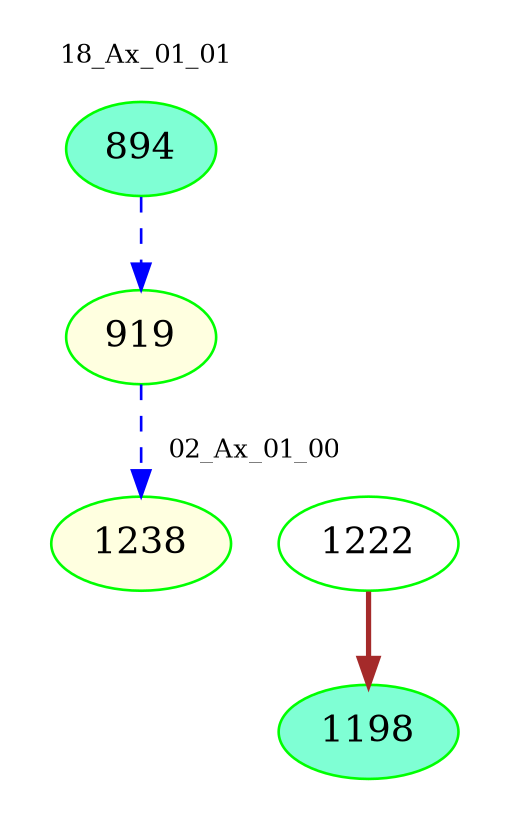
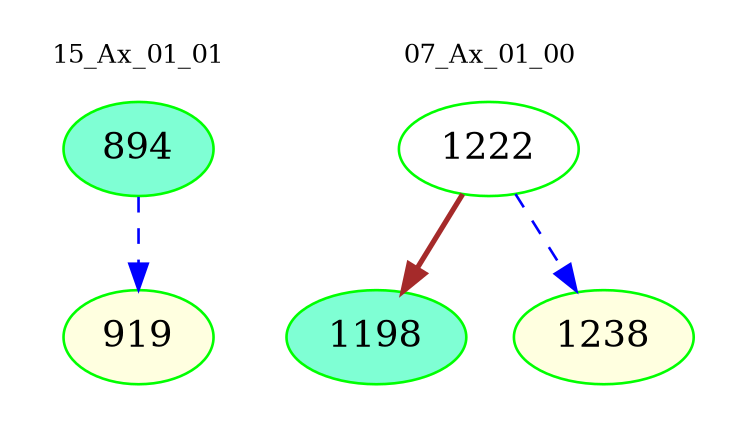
cluster "18_Ax_01_01": label "18_Ax_01_01" -> "15_Ax_01_01"
edge "919" -> "1238": now "1222" -> "1238"
cluster "02_Ax_01_00": label "02_Ax_01_00" -> "07_Ax_01_00"
